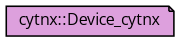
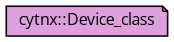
node "cytnx::Device_cytnx": label "cytnx::Device_cytnx" -> "cytnx::Device_class"
